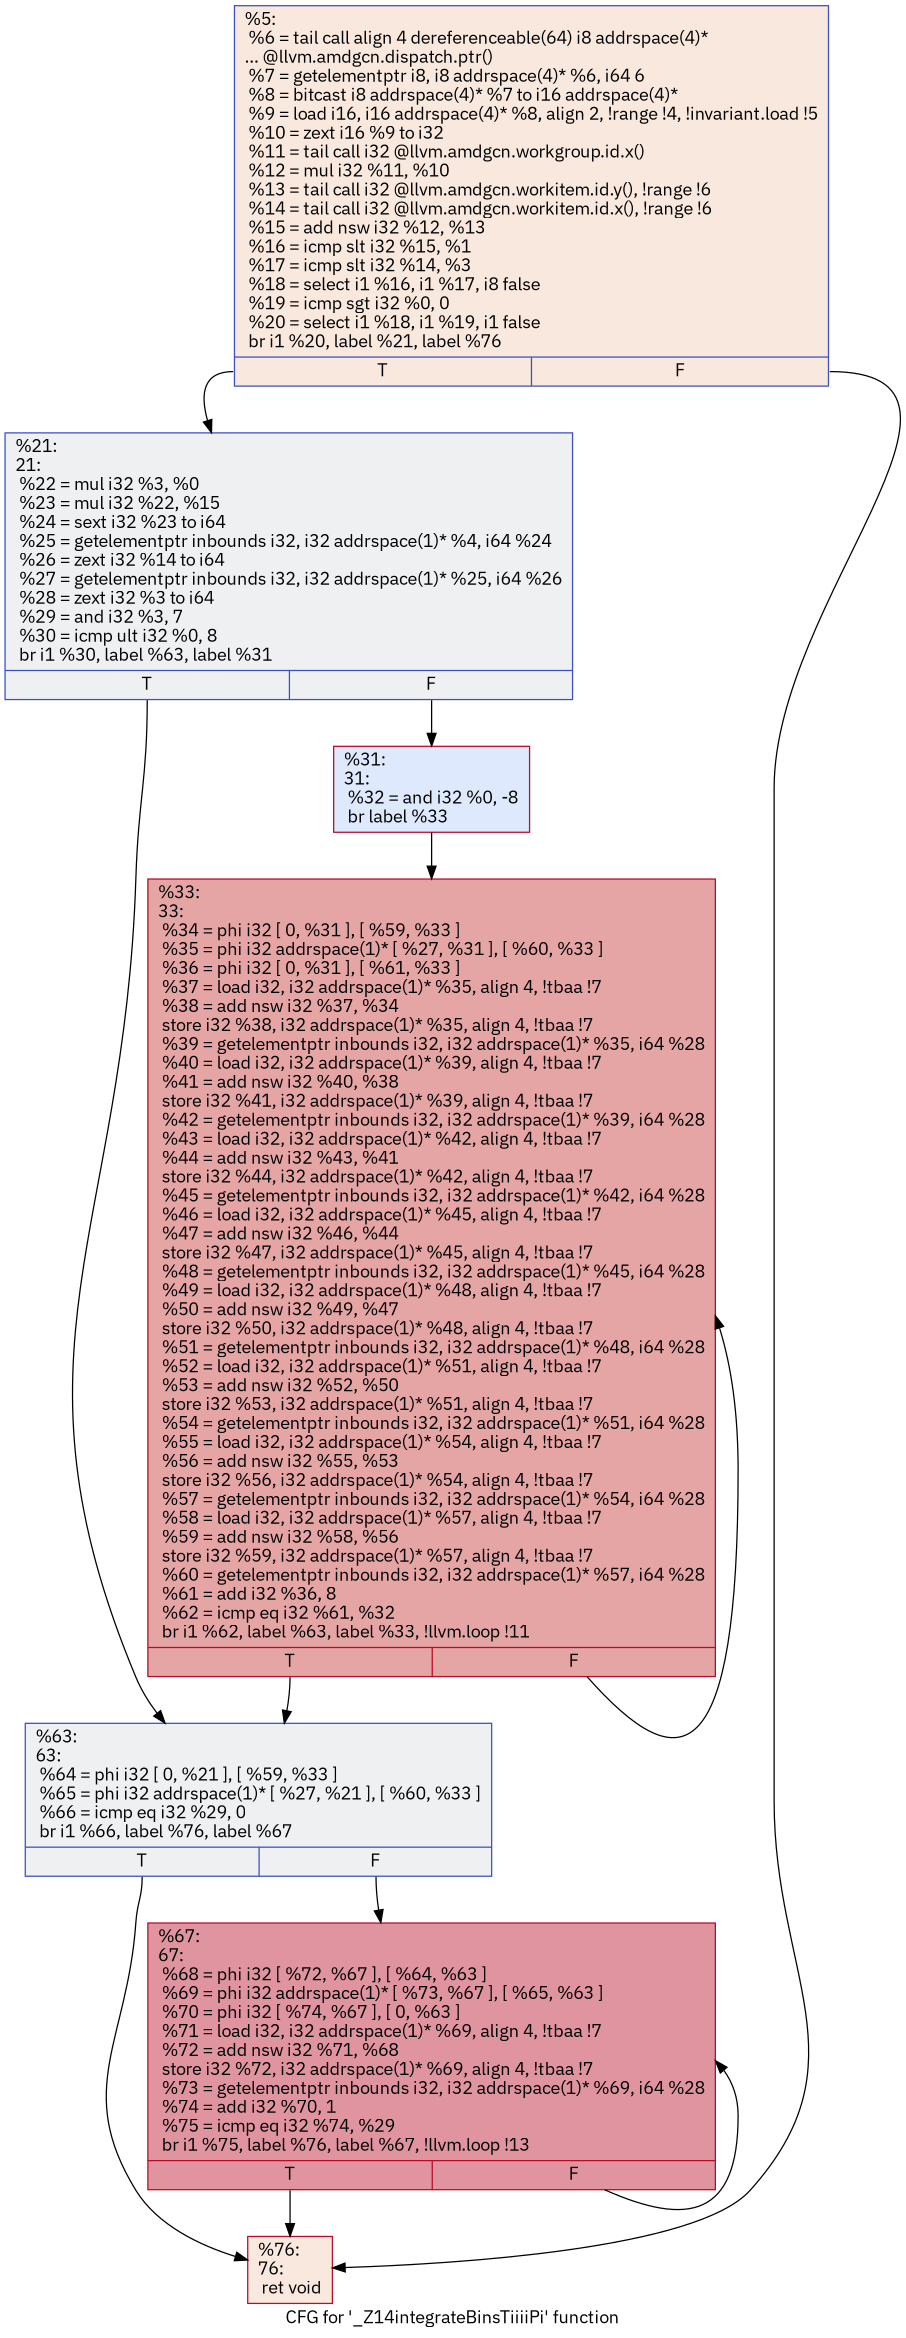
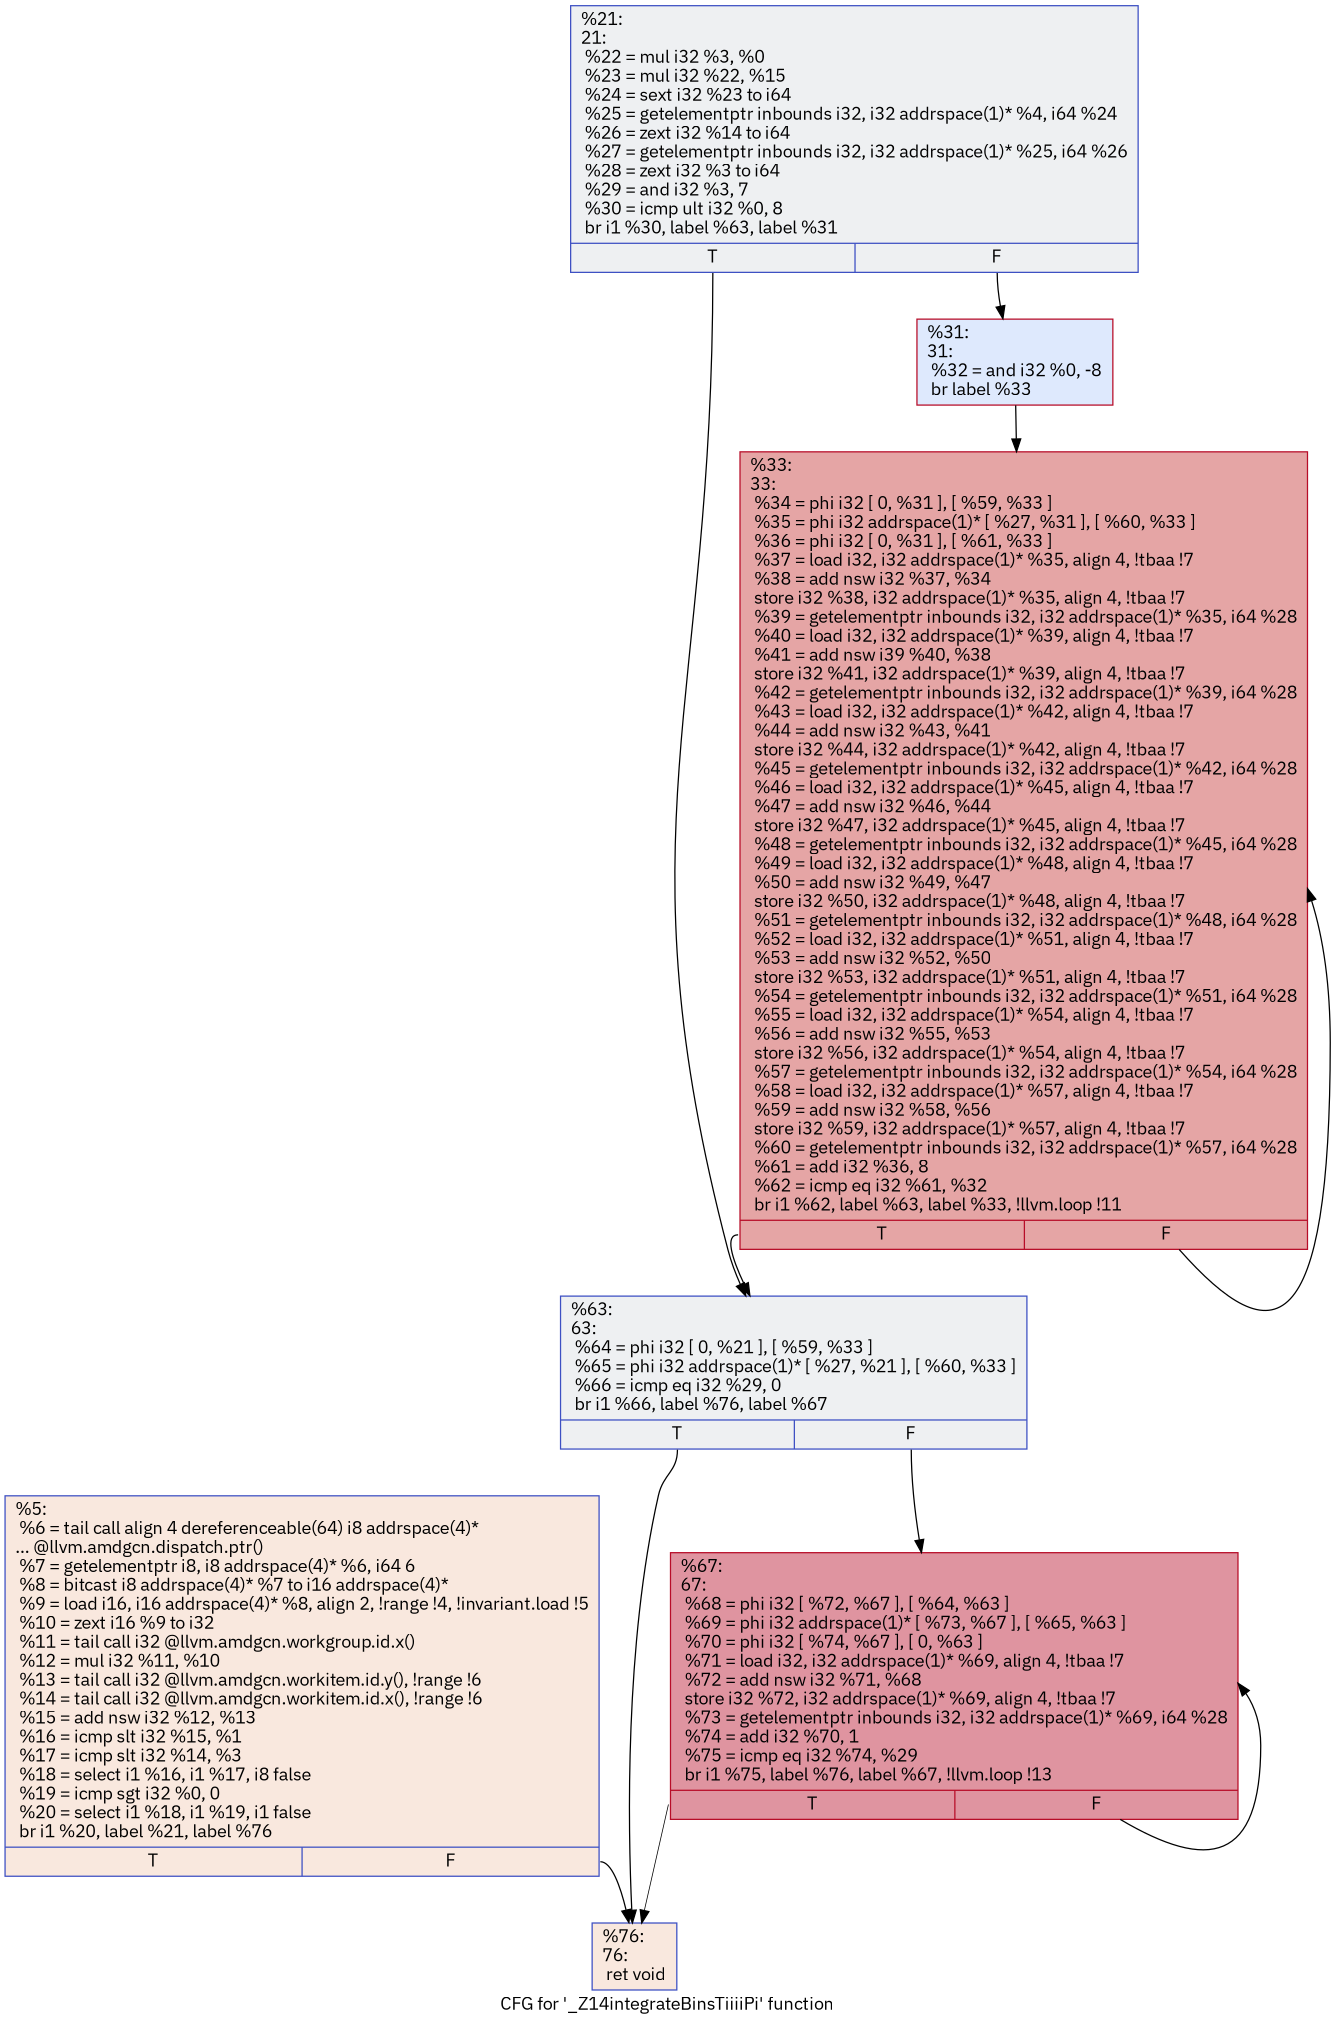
edge "%5:" -> "%21:": removed
node "%33:": text "%41 = add nsw i32 %40, %38" -> "%41 = add nsw i39 %40, %38"
node "%76:": color #b70d28ff -> #3d50c3ff
